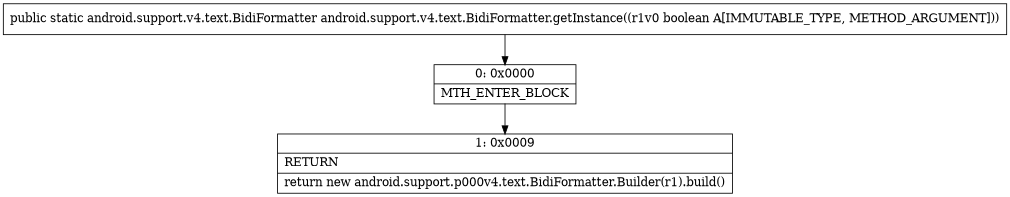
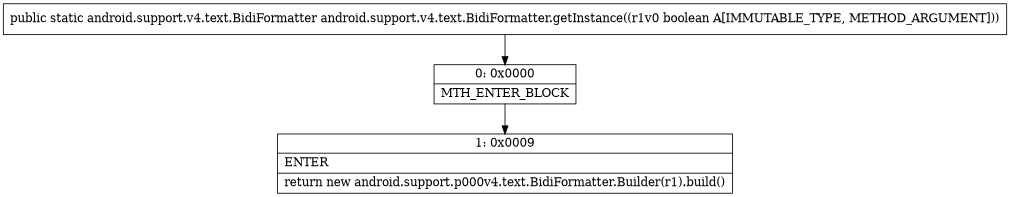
node "1: 0x0009": text "RETURN" -> "ENTER"
